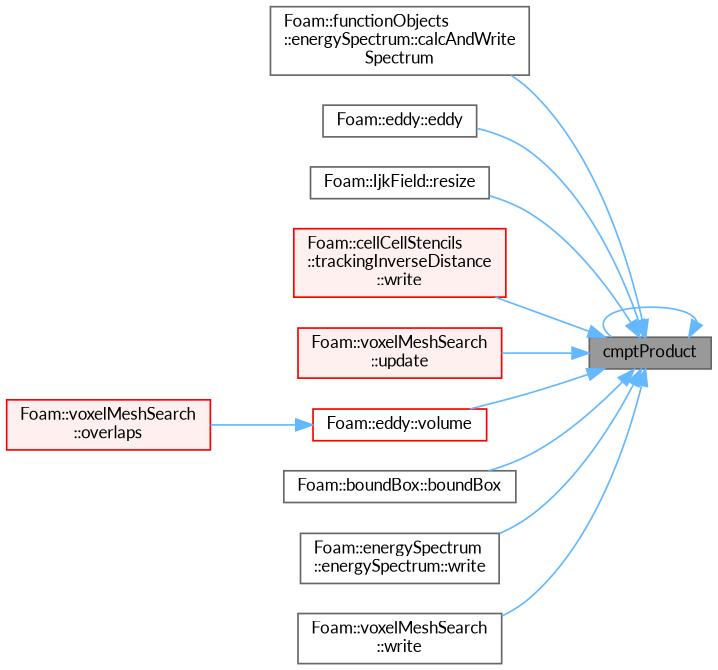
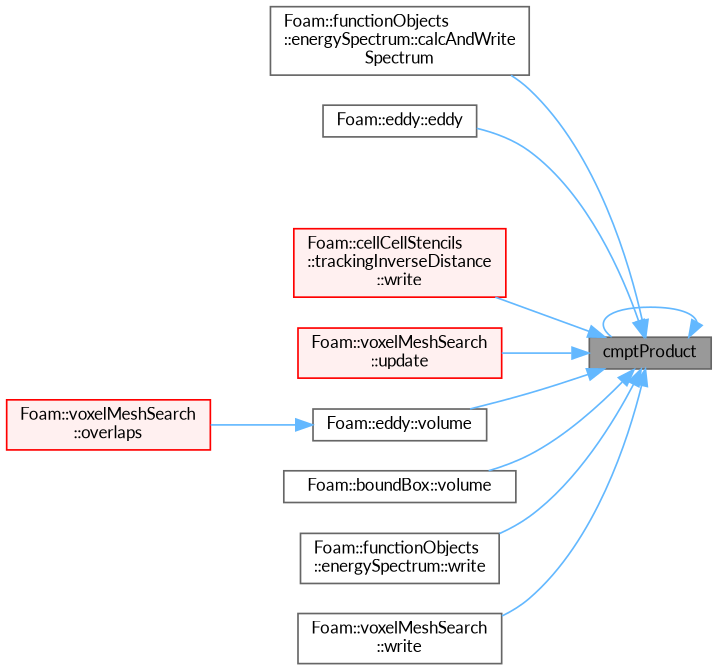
node "Foam::IjkField::resize": removed
node "Foam::eddy::volume": color red -> grey40
node "Foam::boundBox::boundBox": label "Foam::boundBox::boundBox" -> "Foam::boundBox::volume"
node "Foam::energySpectrum ::energySpectrum::write": label "Foam::energySpectrum ::energySpectrum::write" -> "Foam::functionObjects ::energySpectrum::write"
